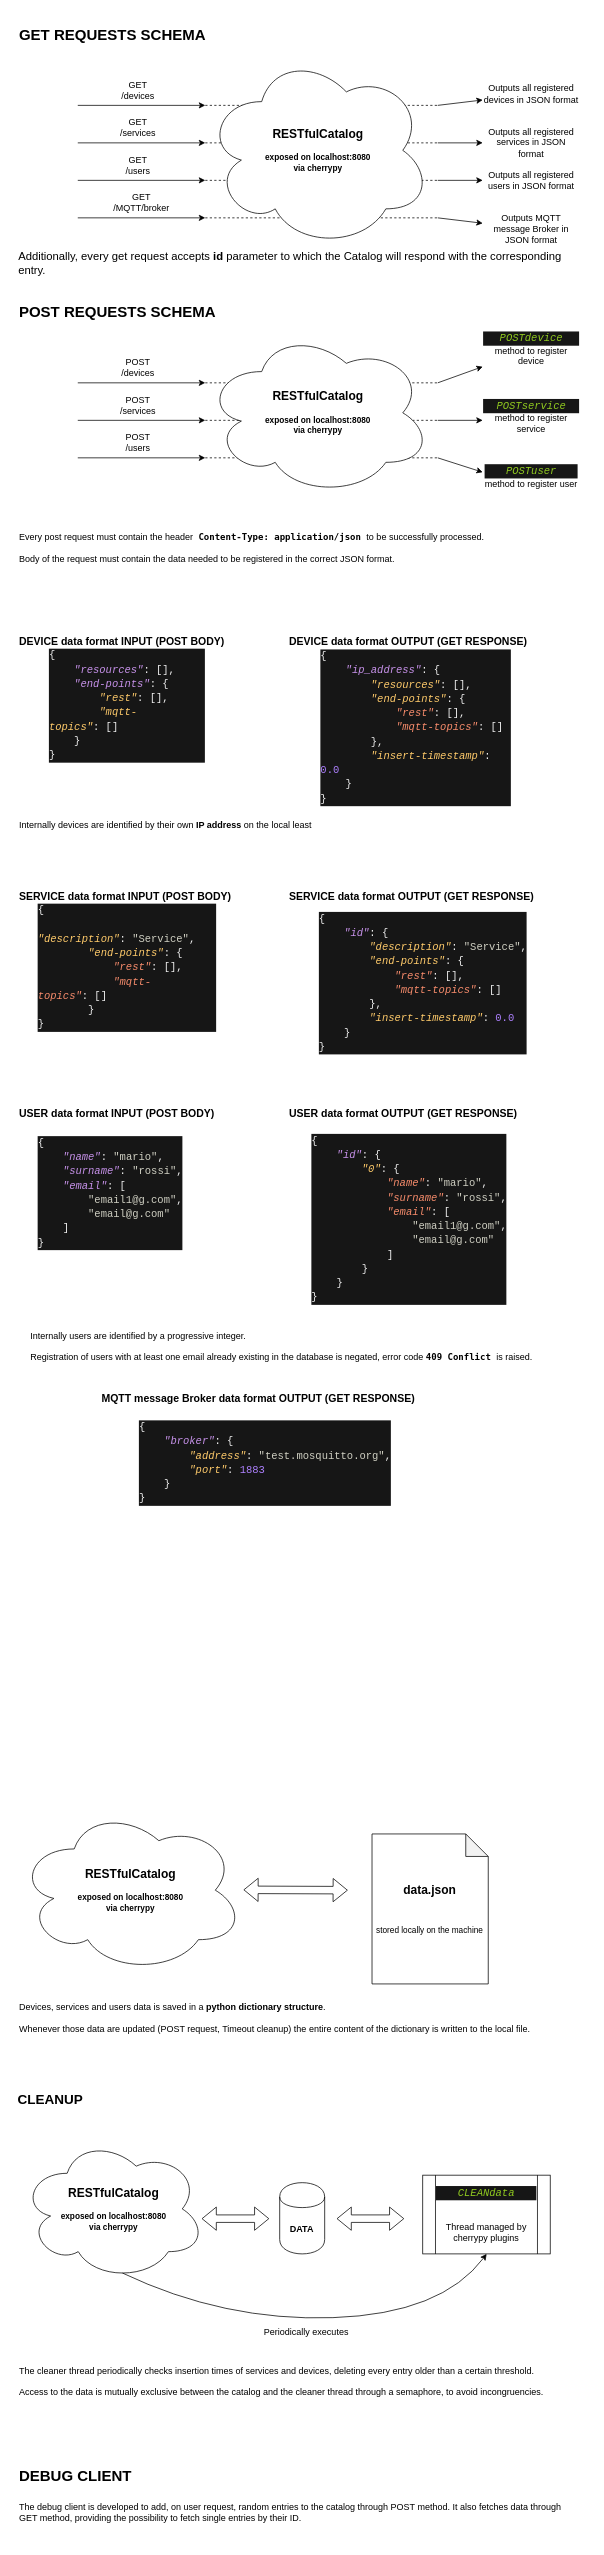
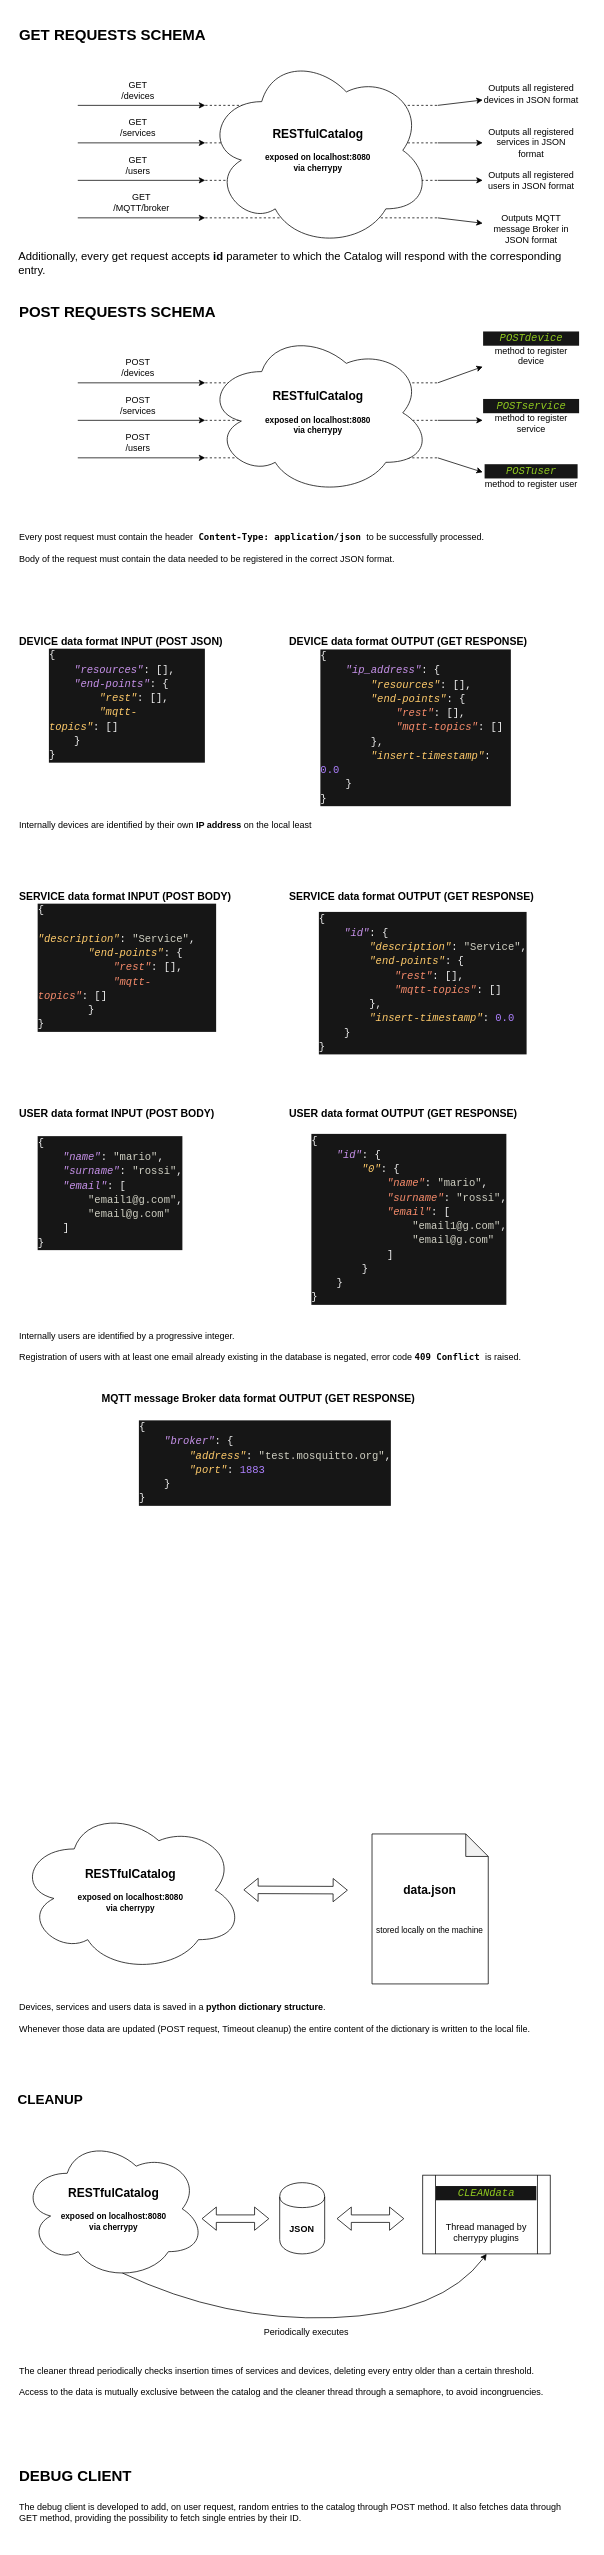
node "DEVICE data format INPUT (POST BODY)": label "DEVICE data format INPUT (POST BODY)" -> "DEVICE data format INPUT (POST JSON)"
node "Internally users are identified by a progressive integer. Registration of users with at least one email already existing in the database is negated, error code 409 Conflict is raised.": moved (314, 1347) -> (303, 1347)
node "DATA": label "DATA" -> "JSON"
